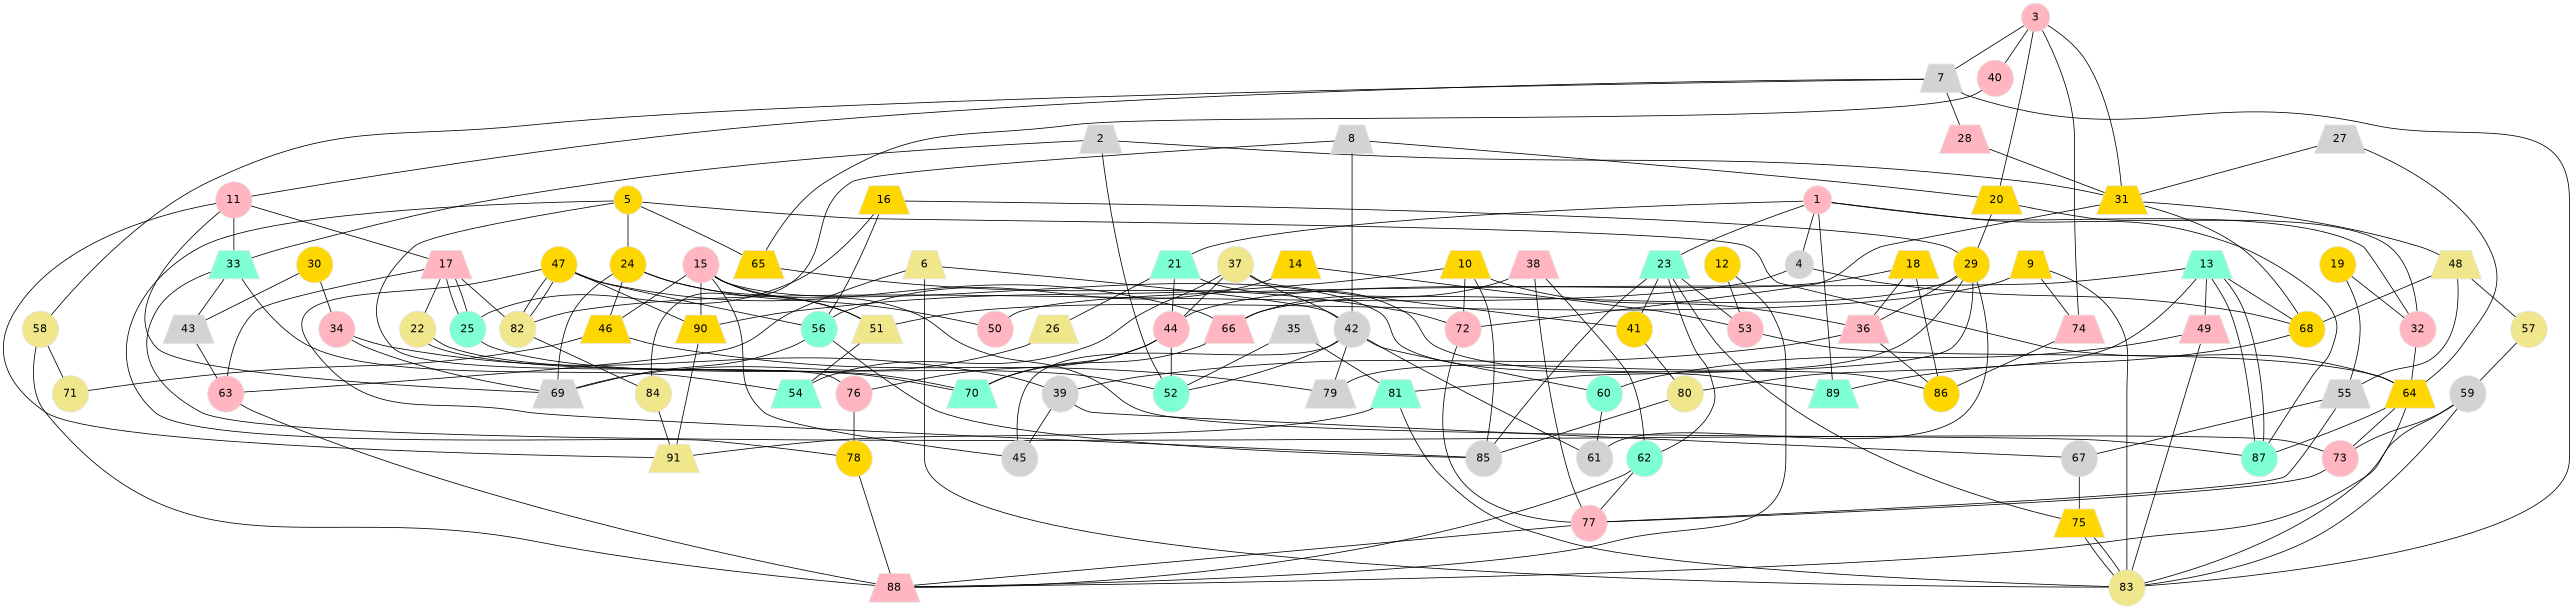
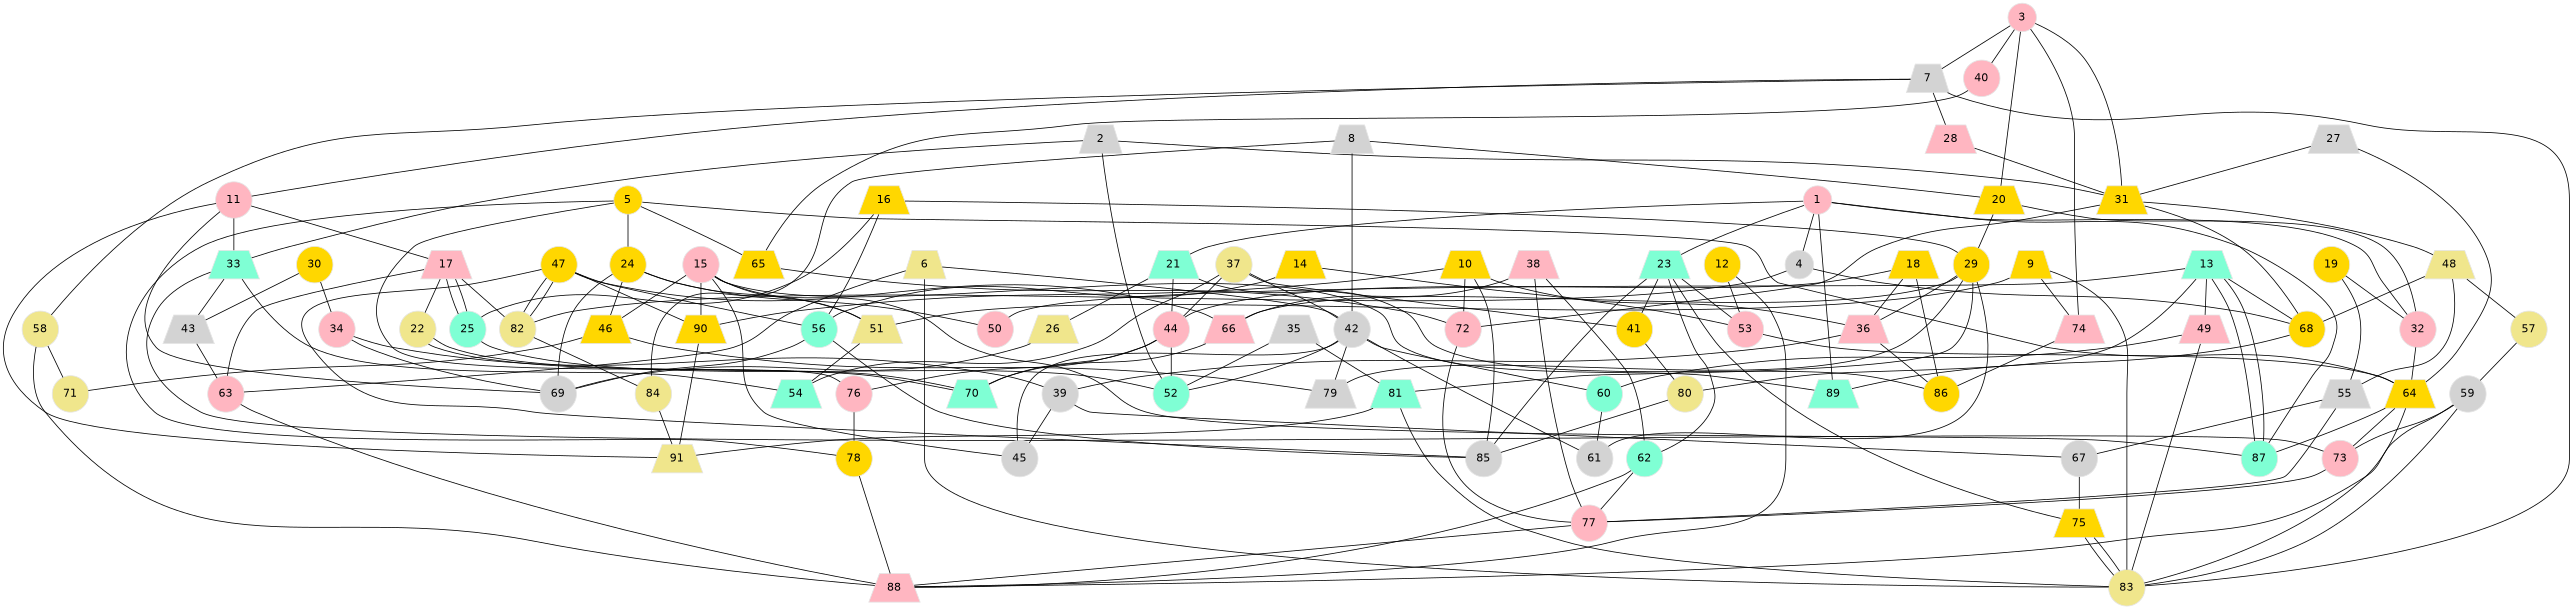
node "69": shape trapezium -> circle
